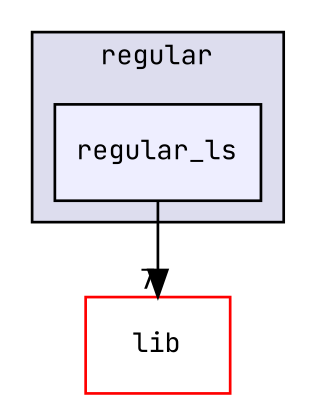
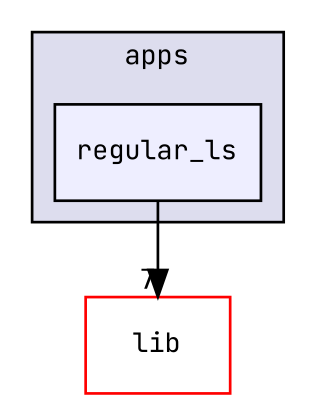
cluster "regular": label "regular" -> "apps"
